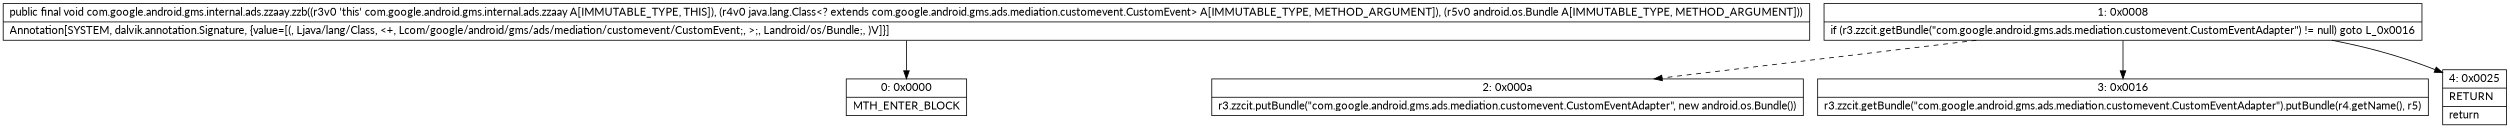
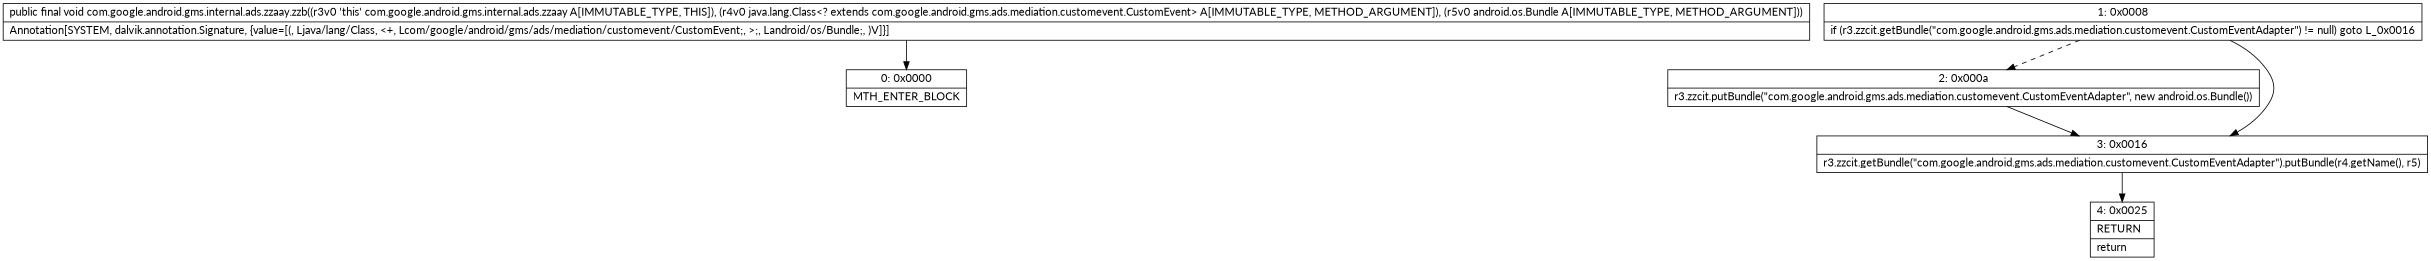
edge "1: 0x0008" -> "4: 0x0025": now "3: 0x0016" -> "4: 0x0025"
edge "2: 0x000a" -> "3: 0x0016": added
